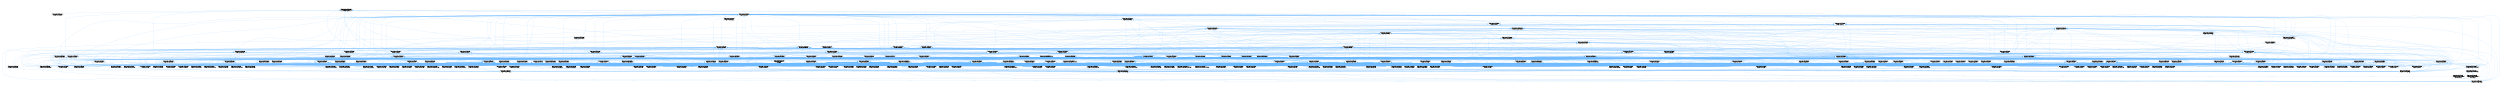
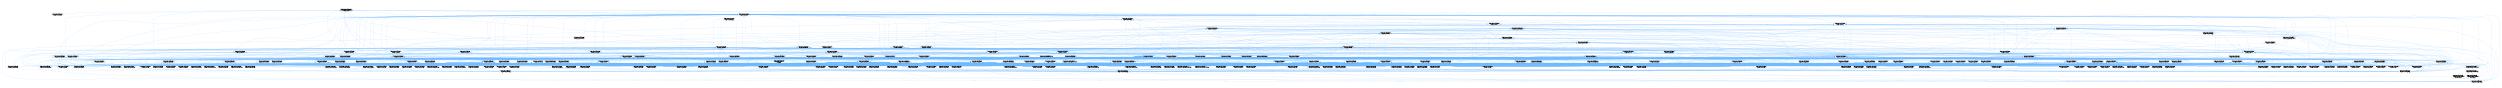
node "/home/runner/work/doxygen /doxygen/src/dotlegendgraph.h": removed
node "/home/runner/work/doxygen /doxygen/src/htags.cpp": added
node "/home/runner/work/doxygen /doxygen/src/memberdef.cpp": label "/home/runner/work/doxygen /doxygen/src/memberdef.cpp" -> "/home/runner/work/doxygen /devnullgen/src/memberdef.cpp"
